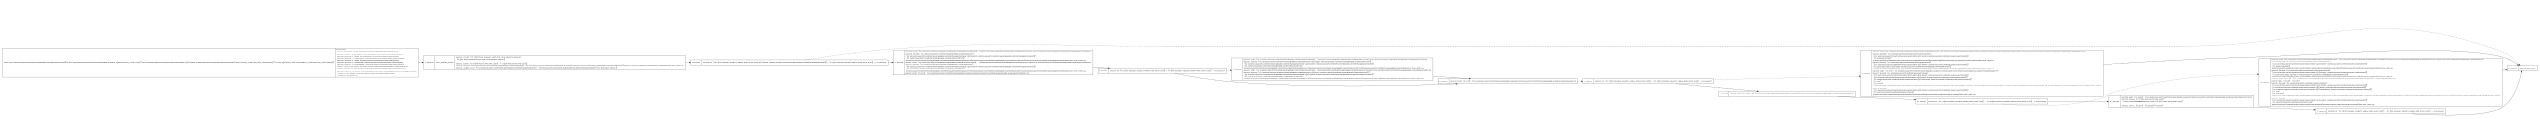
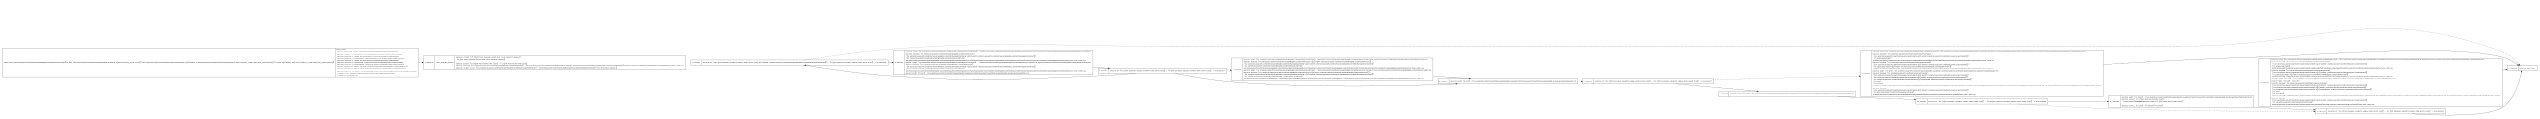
edge "0: 0x0000" -> "1: 0x0008": now "4: 0x0019" -> "1: 0x0008"
edge "10: 0x0041" -> "11: 0x0043": now "10: 0x0041" -> "13: 0x005e"
